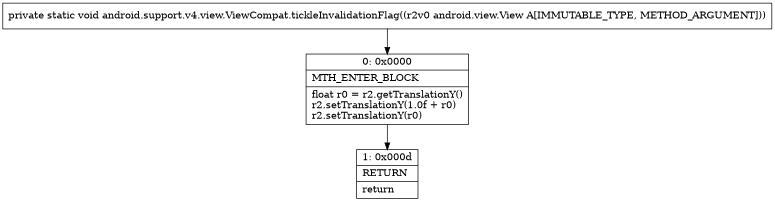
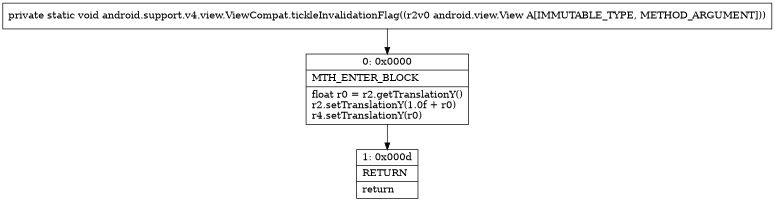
node "0: 0x0000": text "r2.setTranslationY(r0)" -> "r4.setTranslationY(r0)"
